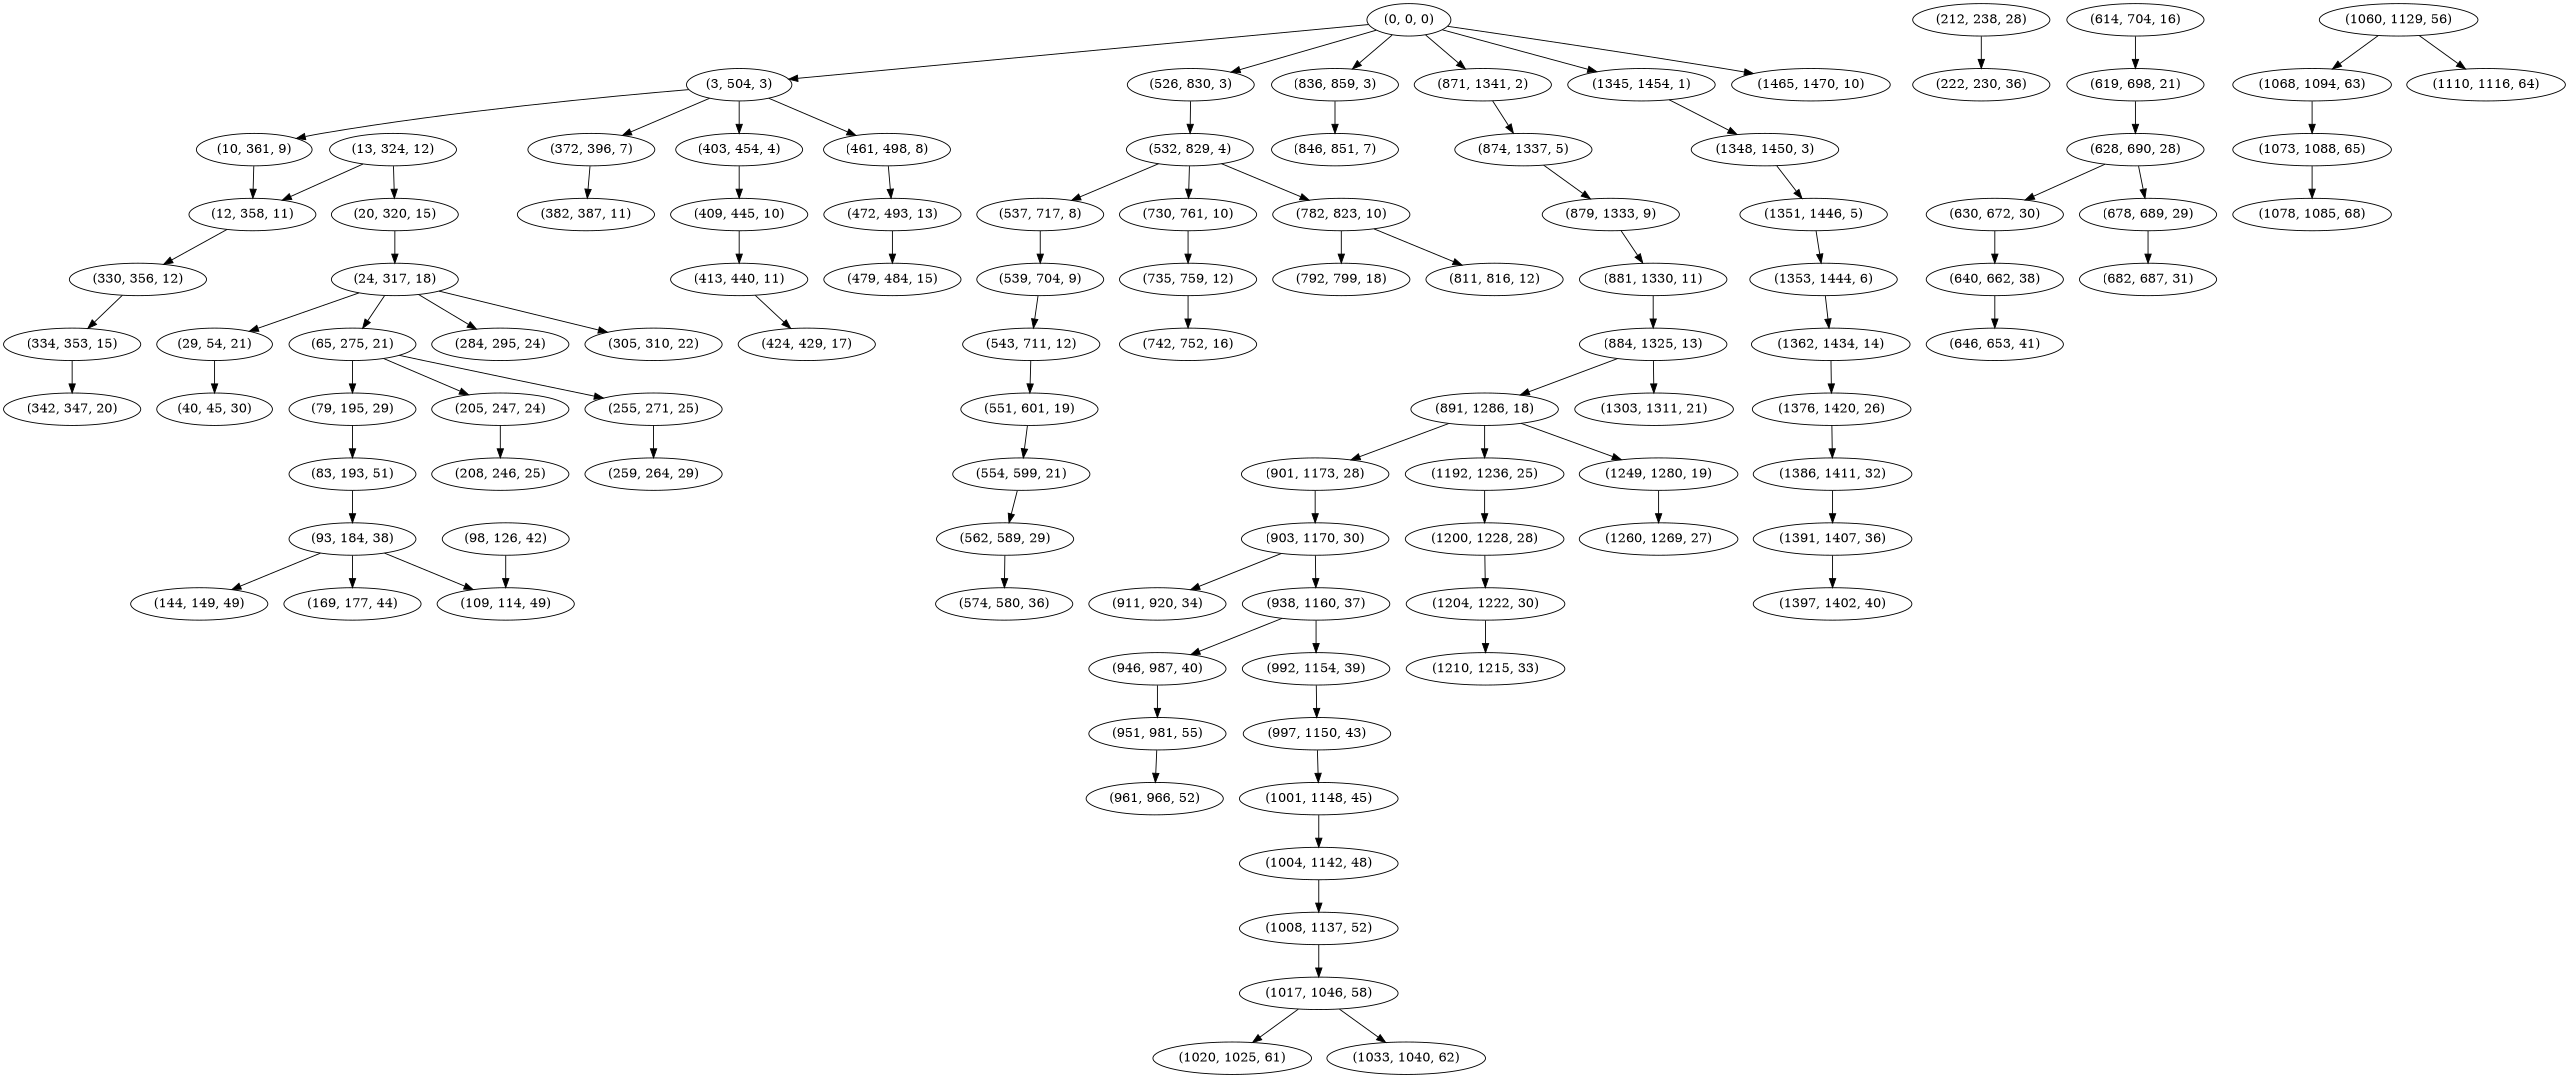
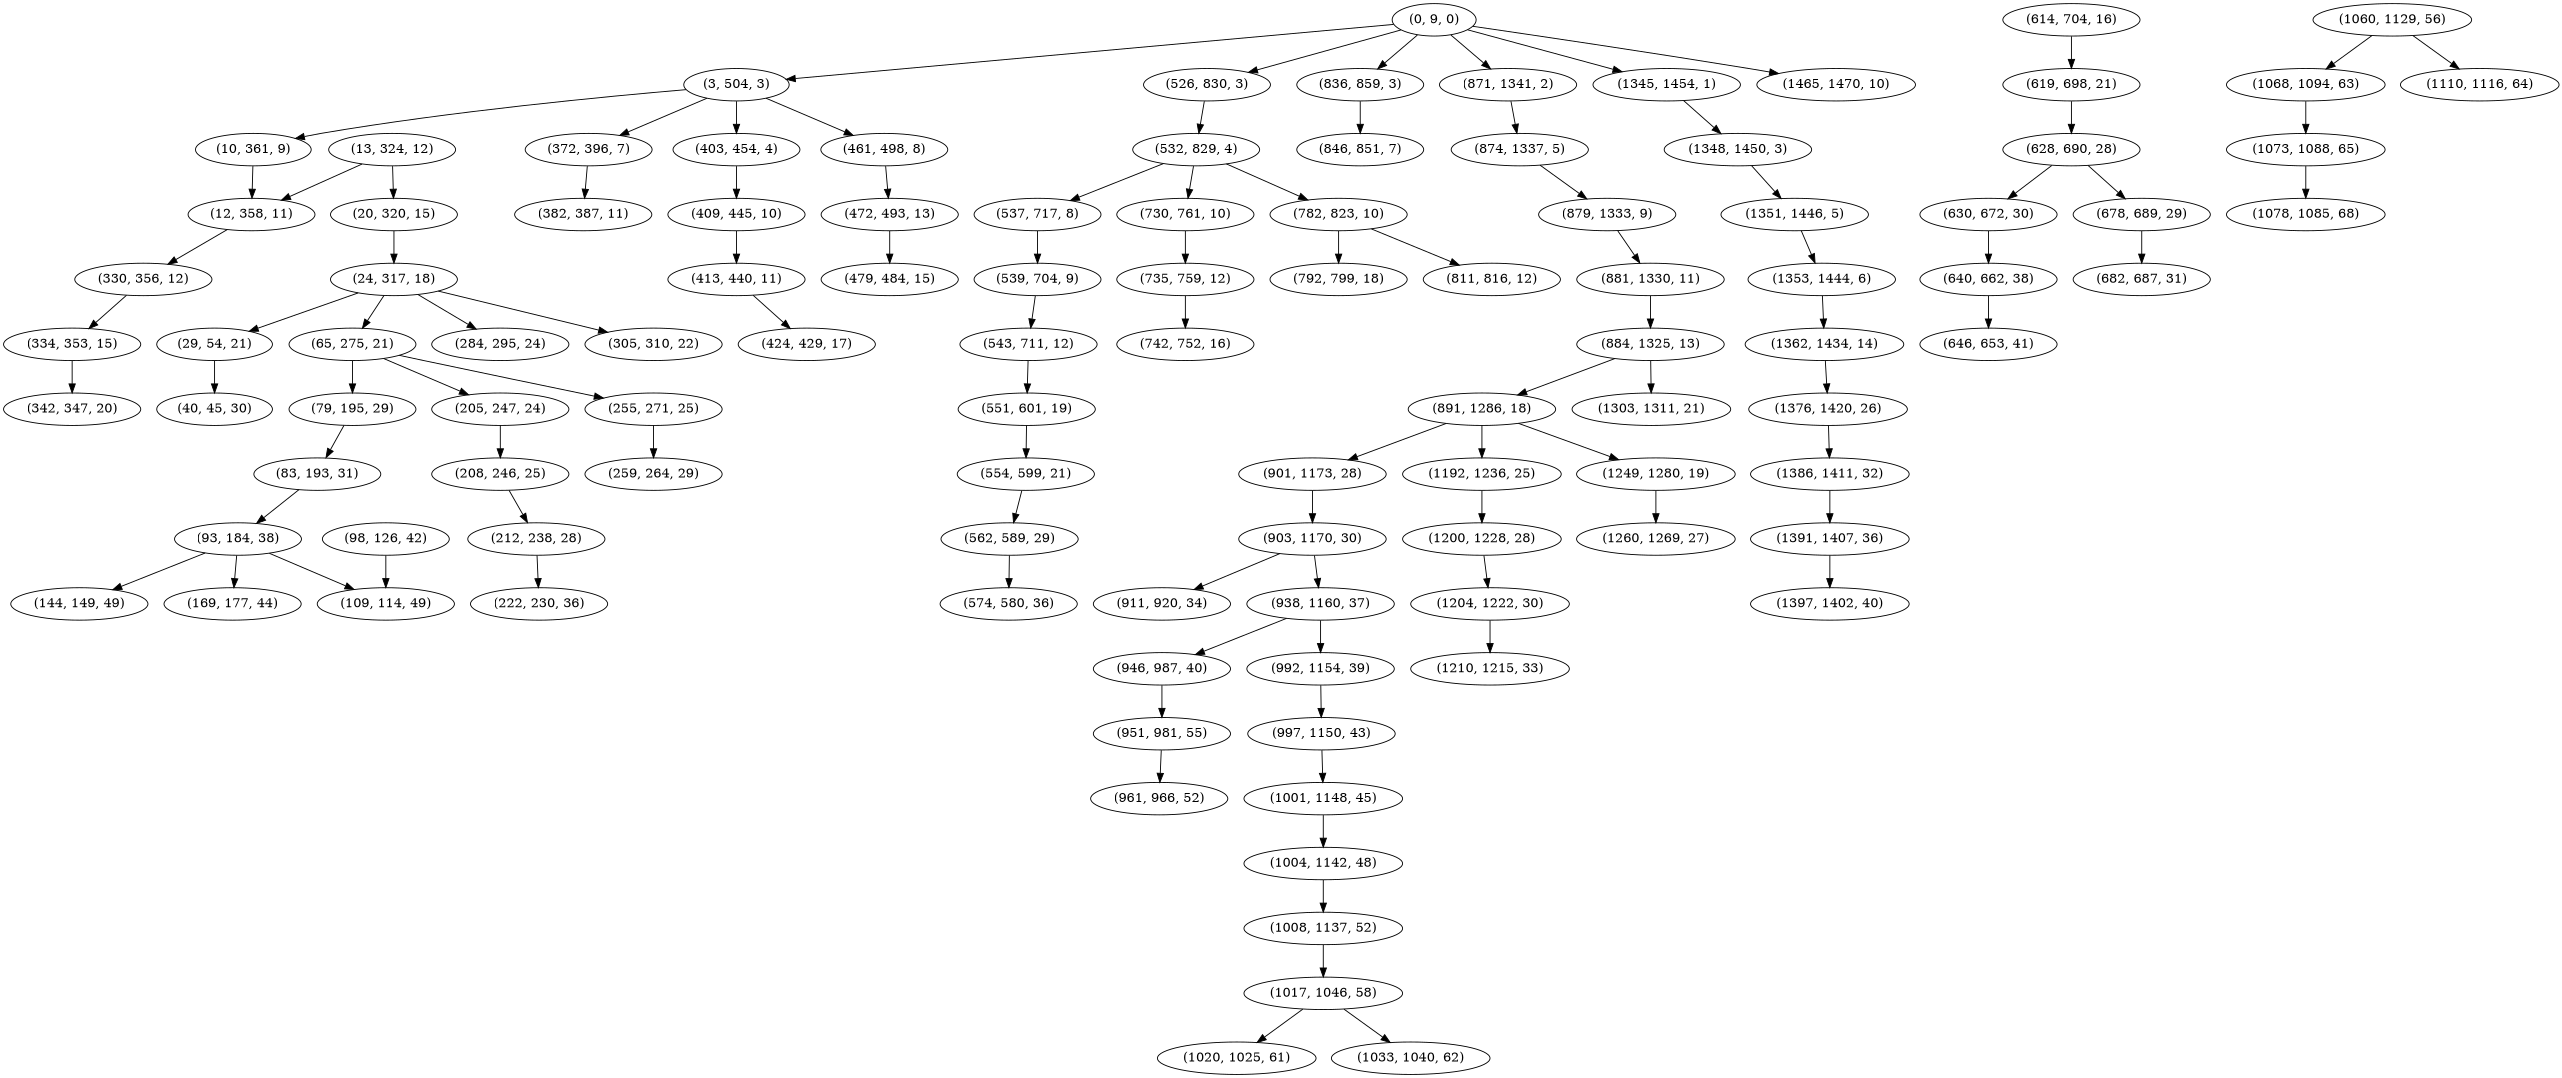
node "(0, 0, 0)": label "(0, 0, 0)" -> "(0, 9, 0)"
node "(83, 193, 51)": label "(83, 193, 51)" -> "(83, 193, 31)"
edge "(208, 246, 25)" -> "(212, 238, 28)": added
